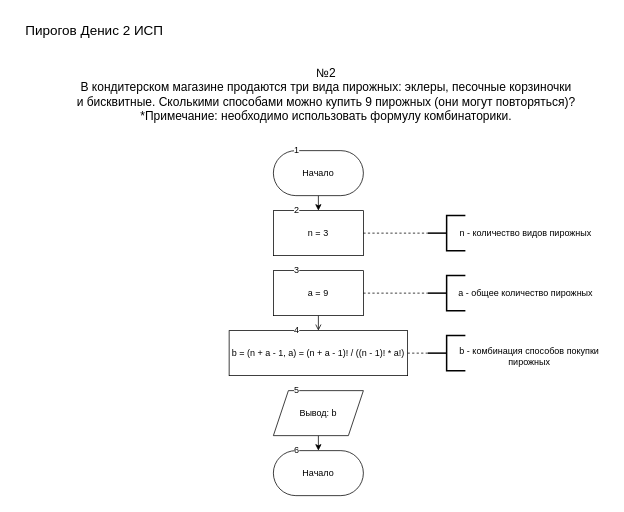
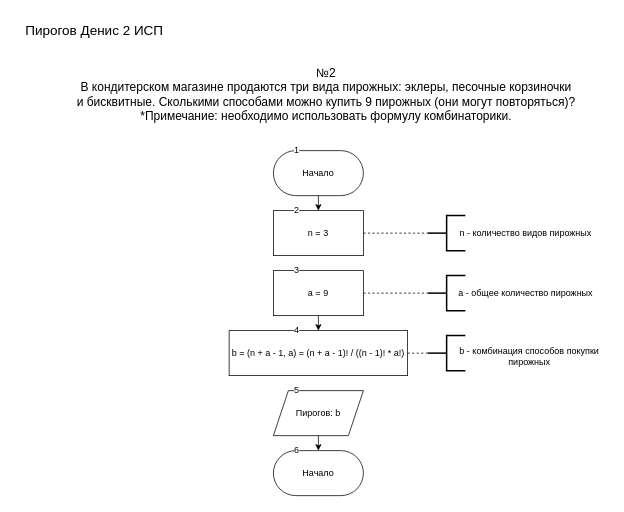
edge "a = 9" -> "b = (n + a - 1, a) = (n + a - 1)! / ((n - 1)! * a!)": arrowhead open -> classic
node "Вывод: b": label "Вывод: b" -> "Пирогов: b"
